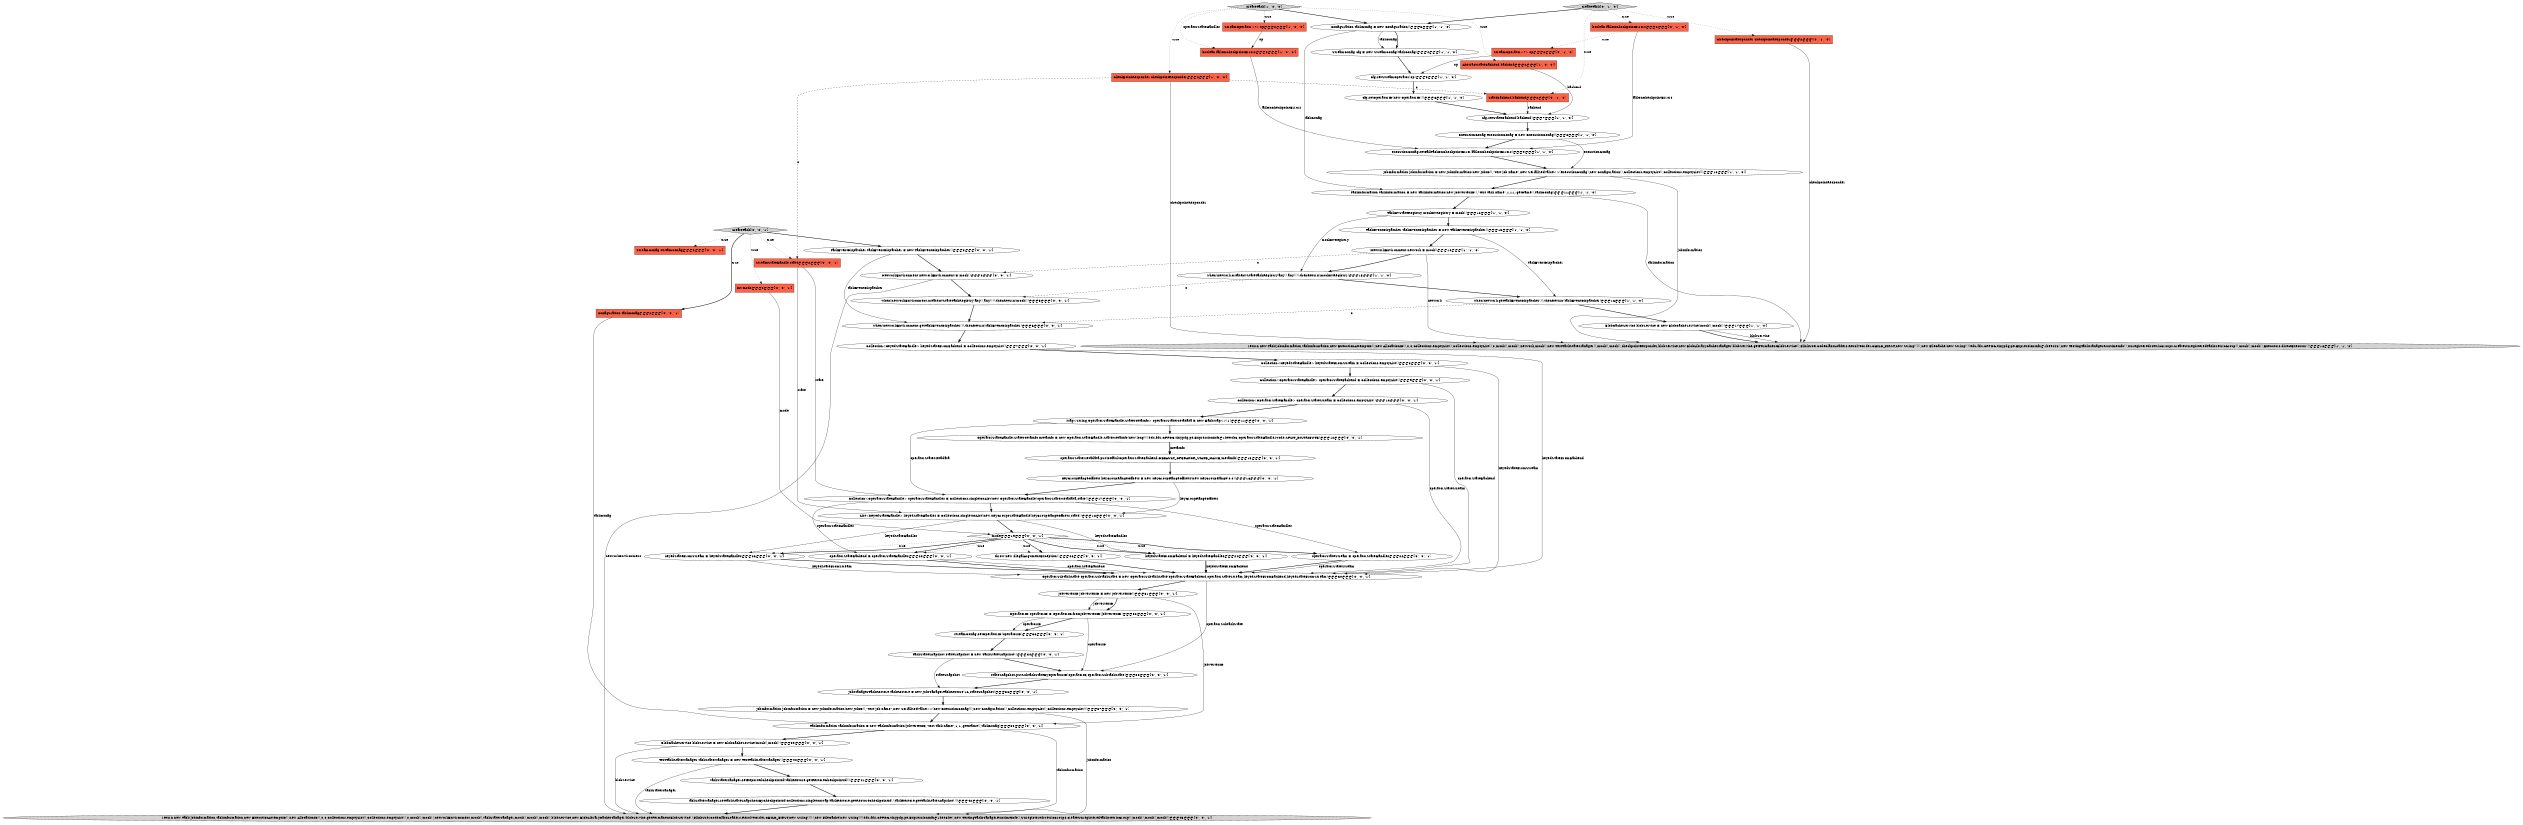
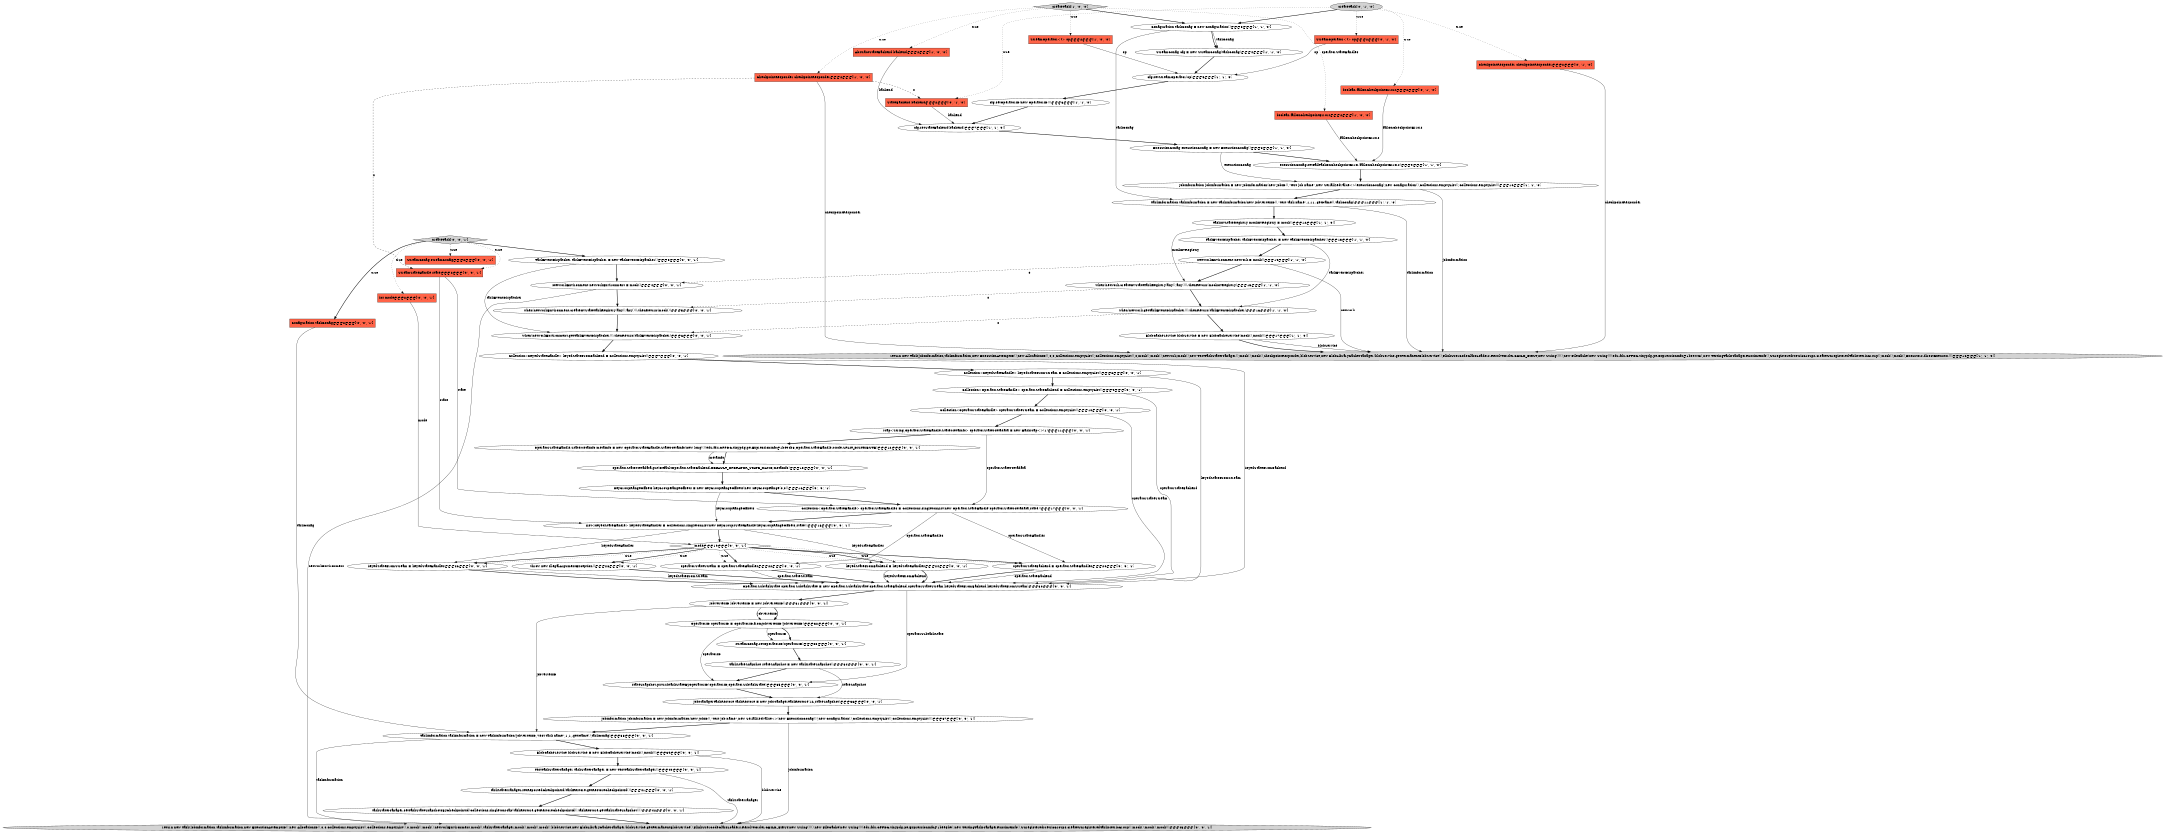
node "createTask['0', '1', '0']": shape diamond -> ellipse
edge "StreamOperator<?> op@@@2@@@['1', '0', '0']" -> "boolean failOnCheckpointErrors@@@2@@@['1', '0', '0']": now "StreamOperator<?> op@@@2@@@['1', '0', '0']" -> "cfg.setStreamOperator(op)@@@5@@@['1', '1', '0']"
edge "boolean failOnCheckpointErrors@@@2@@@['0', '1', '0']" -> "StreamOperator<?> op@@@2@@@['0', '1', '0']": now "createTask['0', '1', '0']" -> "StreamOperator<?> op@@@2@@@['0', '1', '0']"
